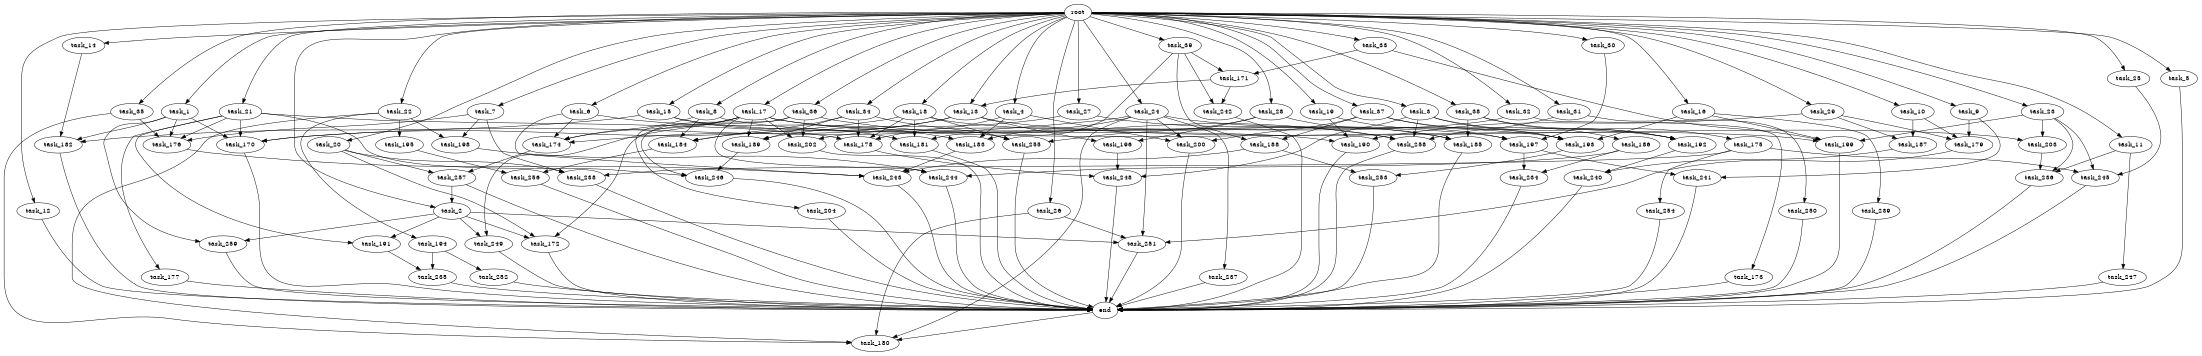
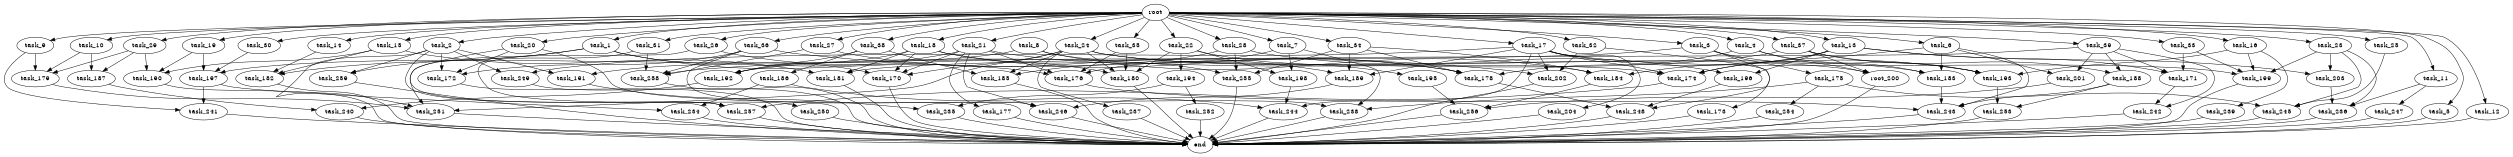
edge "root" -> "task_8": removed
node "task_201": added
edge "task_171" -> "task_13": reversed
node "task_200": label "task_200" -> "root_200"
edge "task_257" -> "task_2": reversed
edge "end" -> "task_180": reversed
